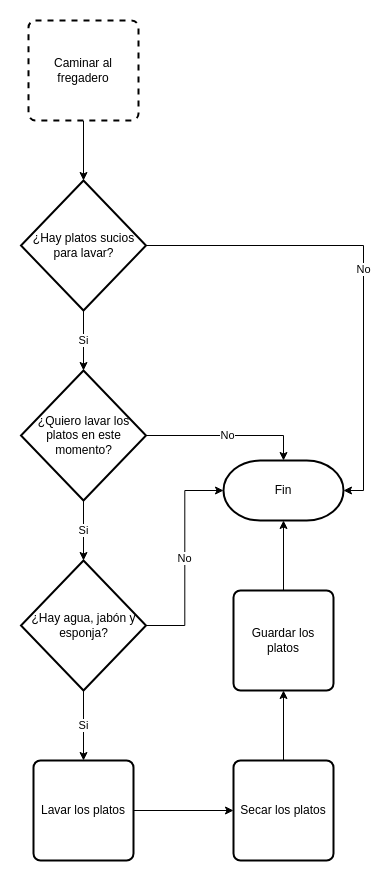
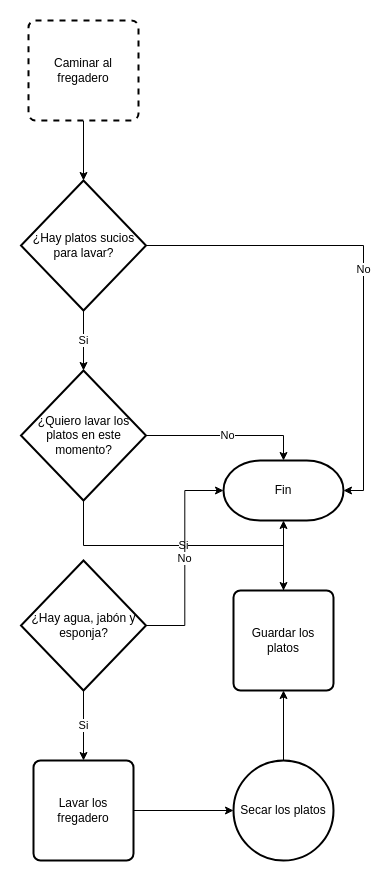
edge "¿Quiero lavar los platos en este momento?" -> "¿Hay agua, jabón y esponja?": now "¿Quiero lavar los platos en este momento?" -> "Guardar los platos"
node "Lavar los platos": label "Lavar los platos" -> "Lavar los fregadero"
node "Secar los platos": shape rounded rectangle -> ellipse
